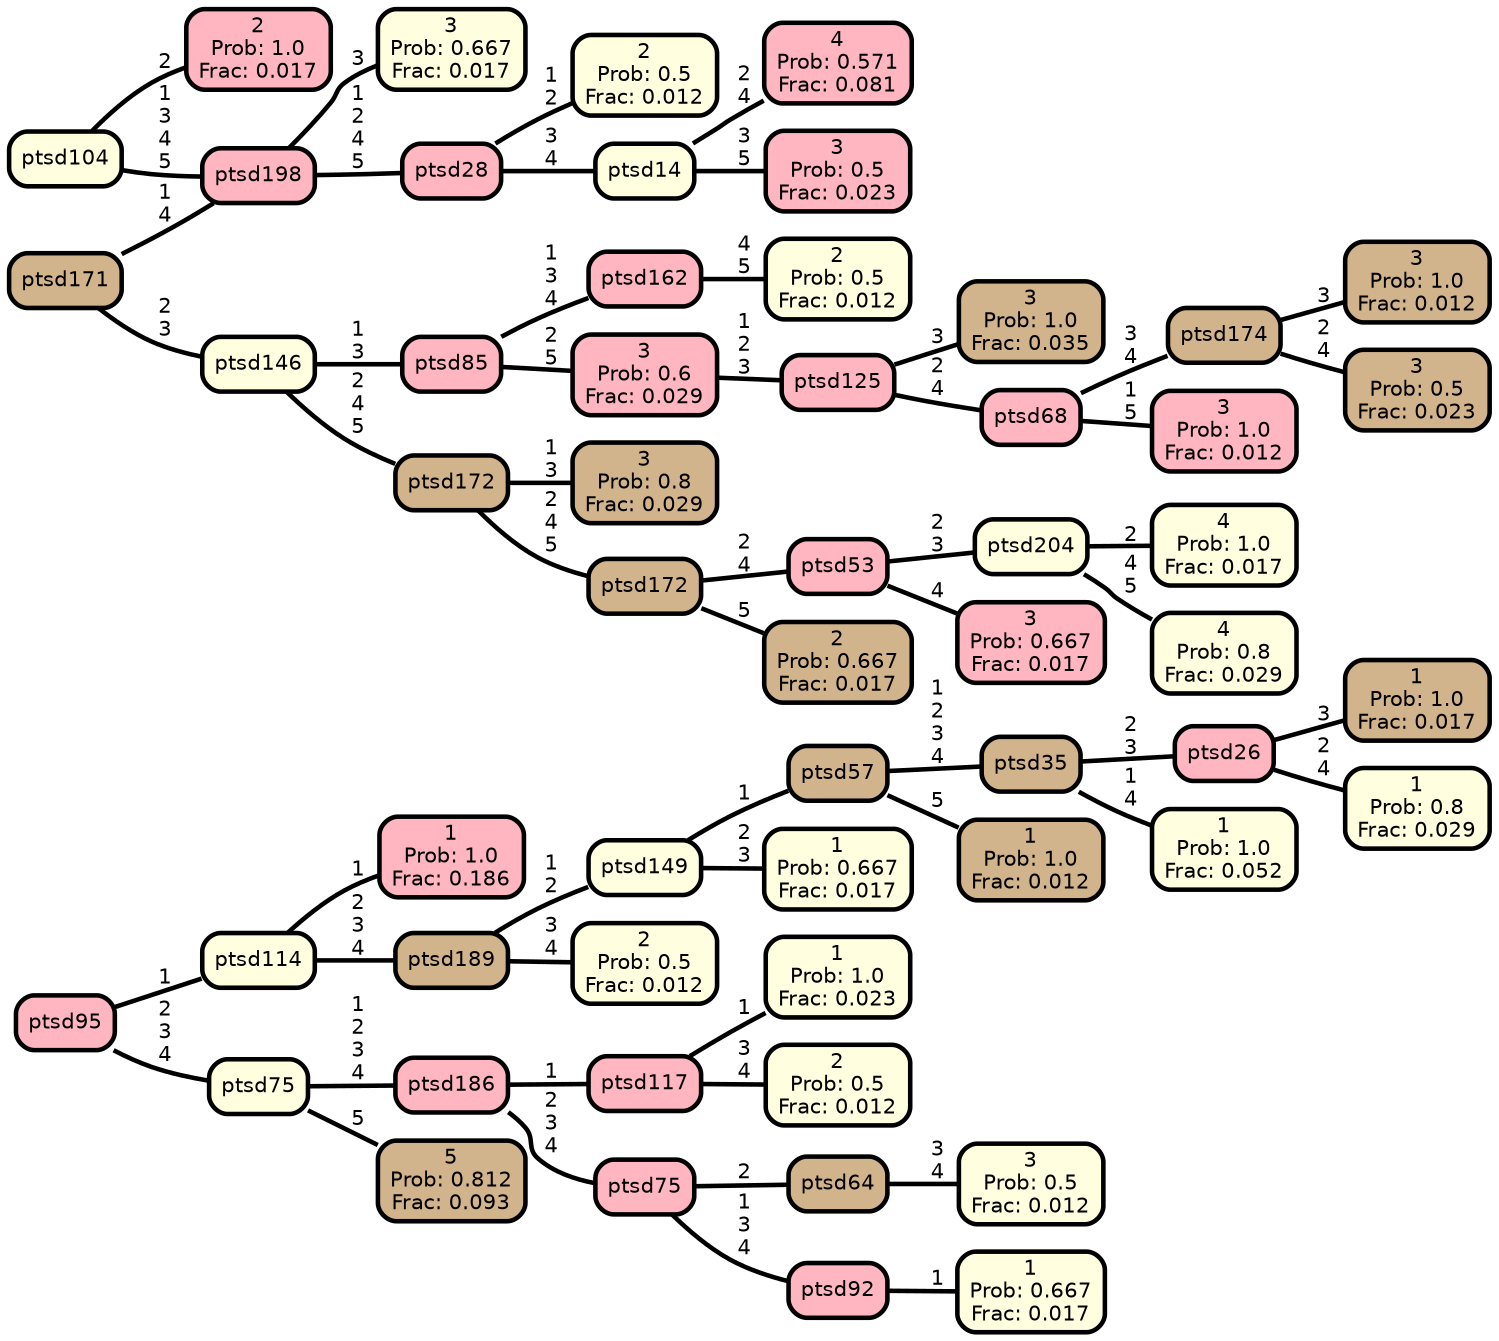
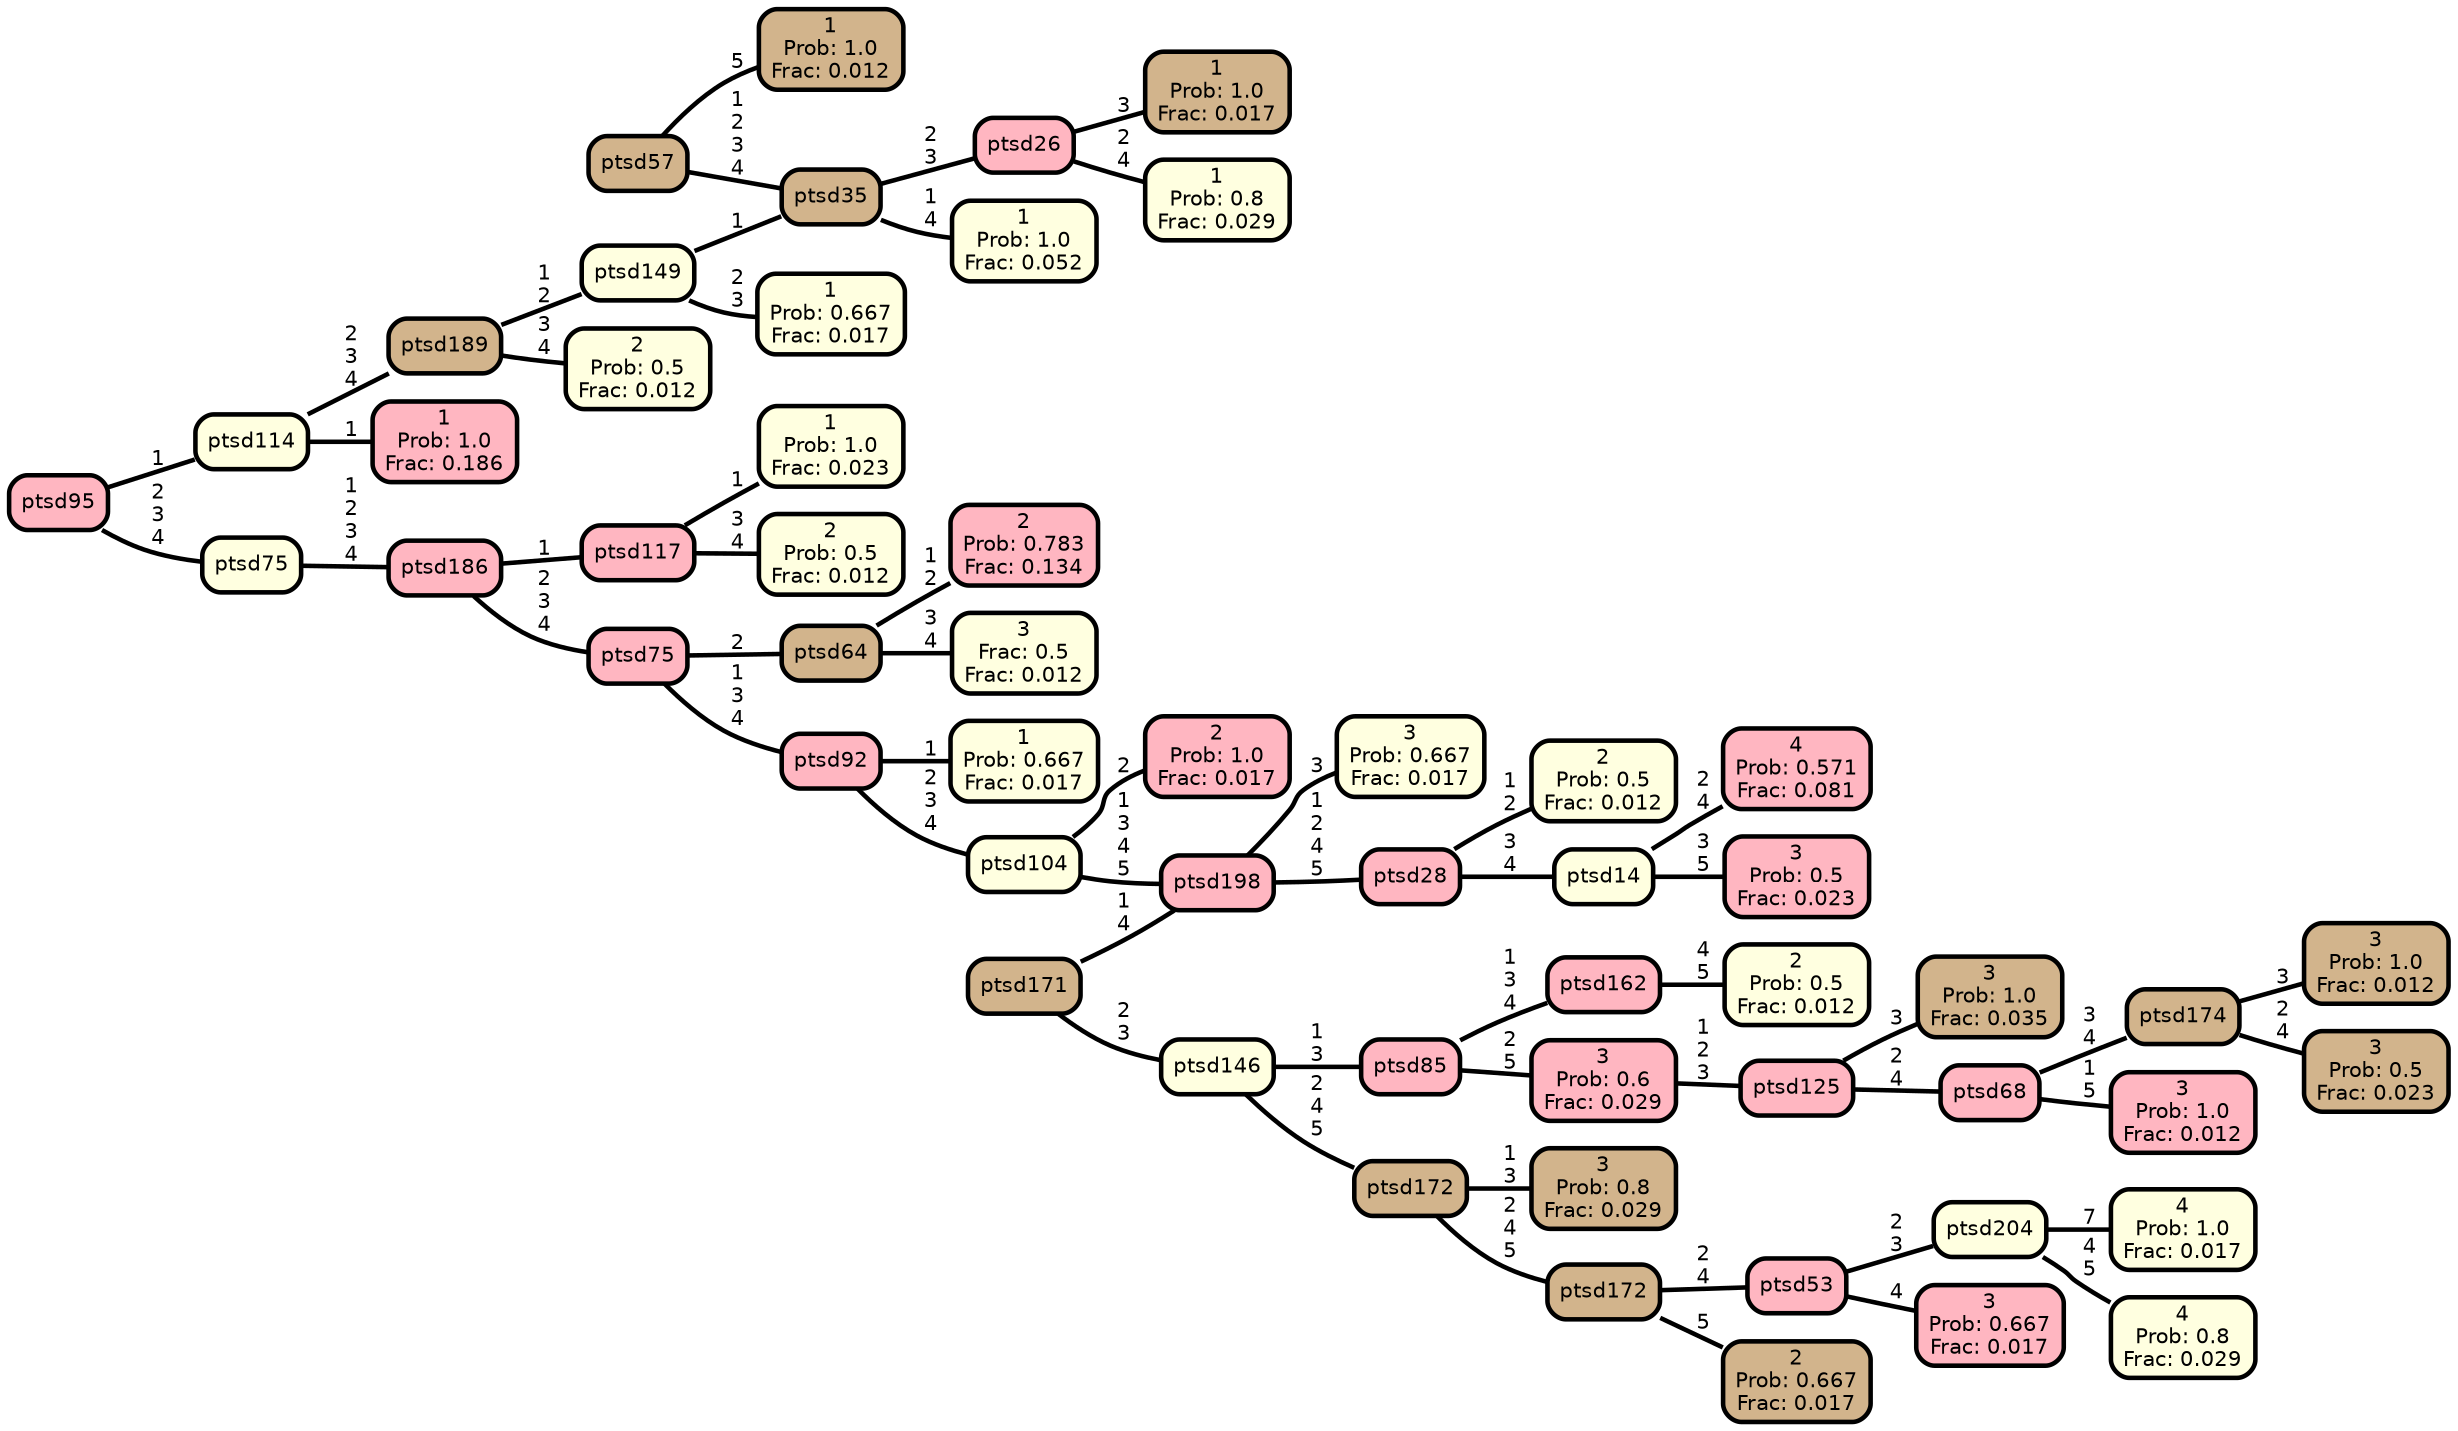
edge "4 Prob: 1.0 Frac: 0.017" -- "ptsd204": label " 2" -> " 7"
node "2 Prob: 0.783 Frac: 0.134": added
edge "ptsd57" -- "ptsd149": now "ptsd35" -- "ptsd149"
edge "ptsd92" -- "ptsd104": added, label "2 3 4"
node "5 Prob: 0.812 Frac: 0.093": removed
node "3 Prob: 0.5 Frac: 0.012": label "3 Prob: 0.5 Frac: 0.012" -> "3 Frac: 0.5 Frac: 0.012"
